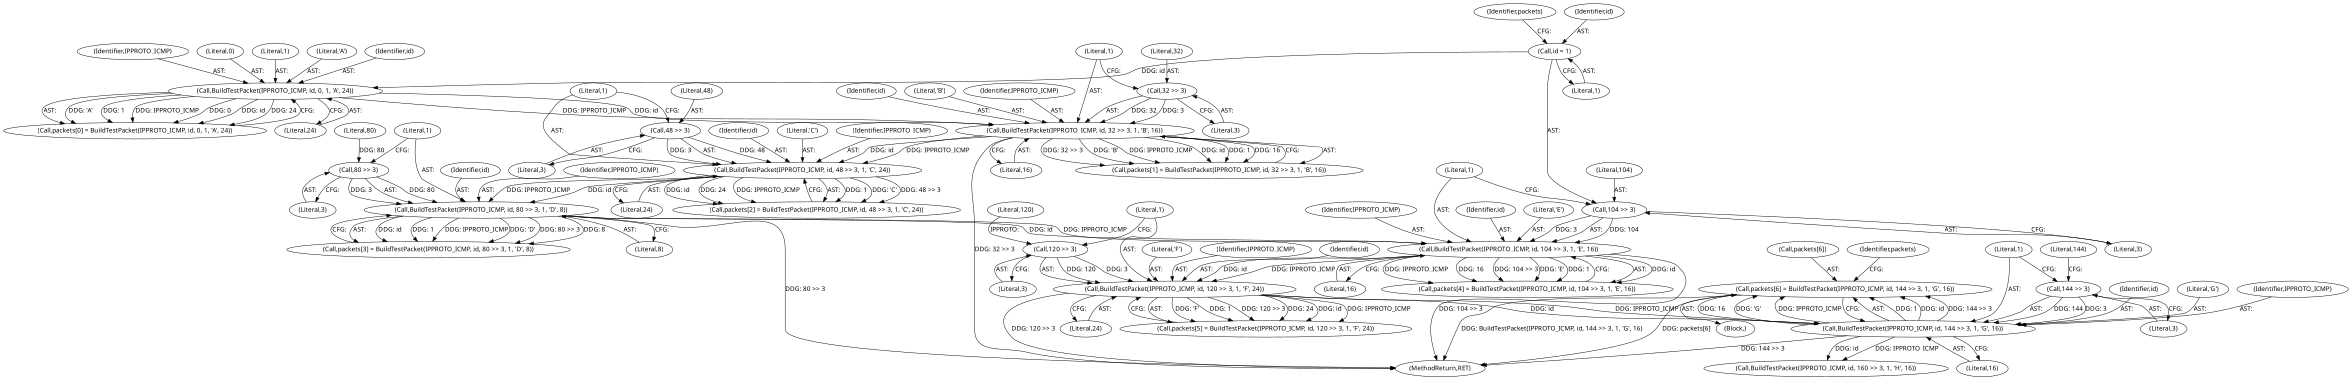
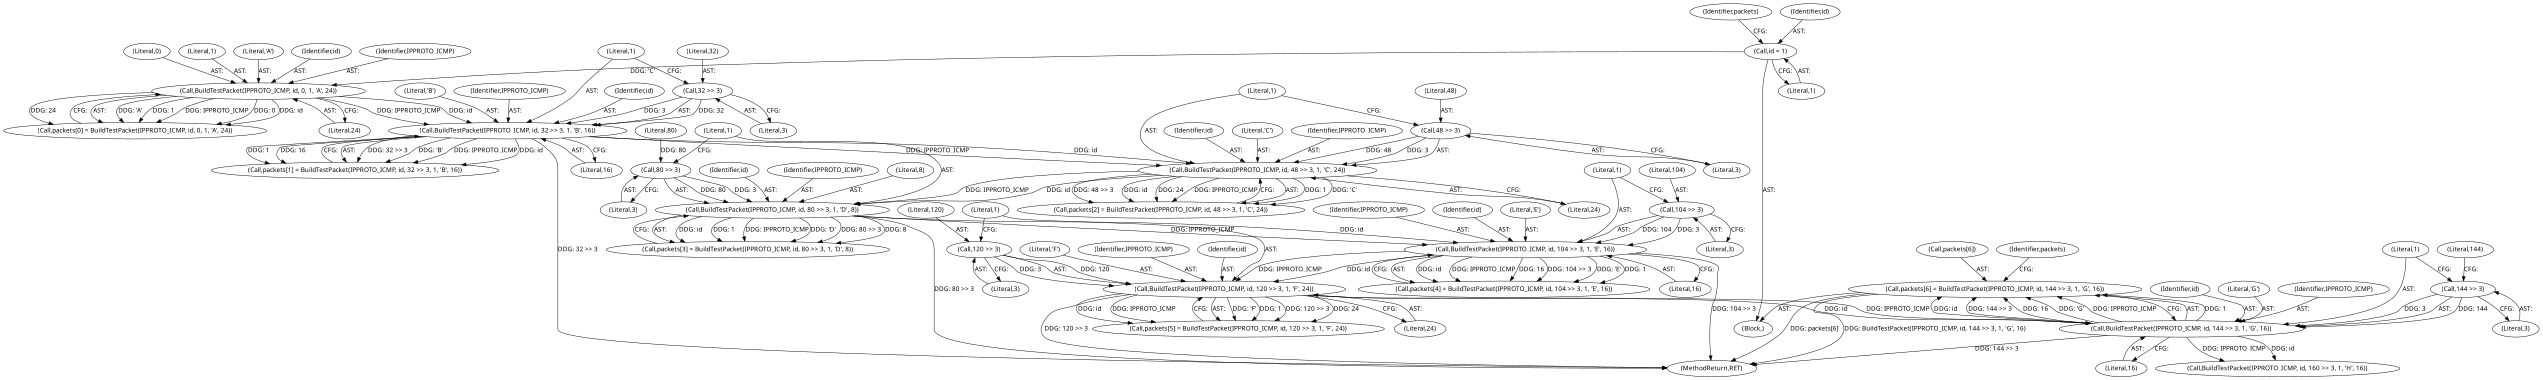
edge "(Call,id = 1)" -> "(Call,BuildTestPacket(IPPROTO_ICMP, id, 0, 1, 'A', 24))": label "DDG: id" -> "DDG: 'C'"
edge "(Call,id = 1)" -> "(Call,104 >> 3)": now "(Call,id = 1)" -> "(Block,)"
edge "(Call,BuildTestPacket(IPPROTO_ICMP, id, 80 >> 3, 1, 'D', 8))" -> "(Literal,8)": removed, label "CFG:"
edge "(Literal,120)" -> "(Call,120 >> 3)": label "IPPROTO: " -> "AST: "
